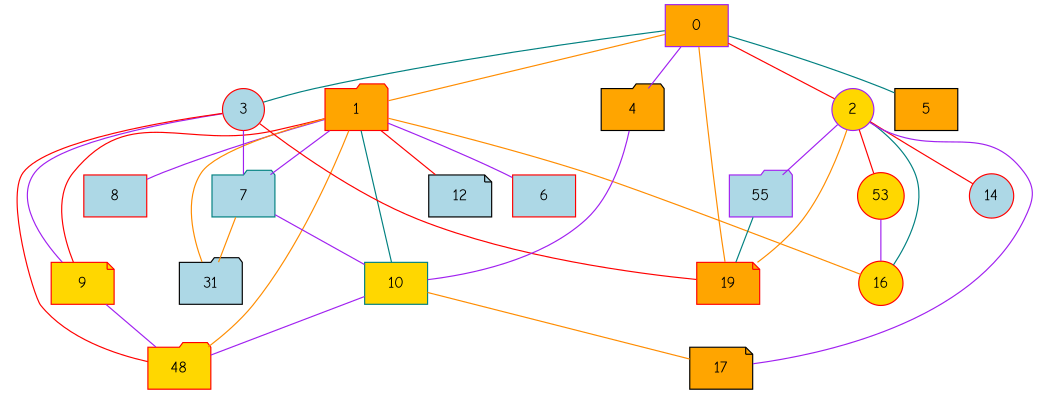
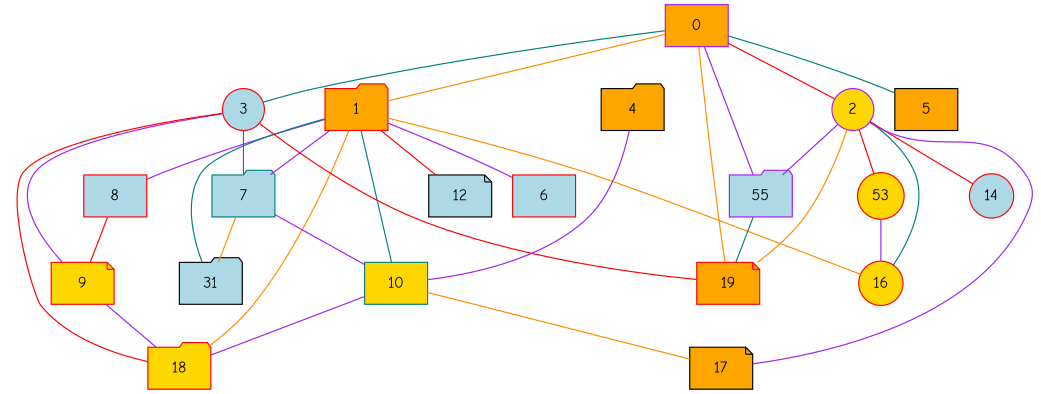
edge "0" -- "4": now "0" -- "55"
edge "1" -- "9": now "8" -- "9"
edge "1" -- "31": color darkorange -> teal
node "48": label "48" -> "18"
